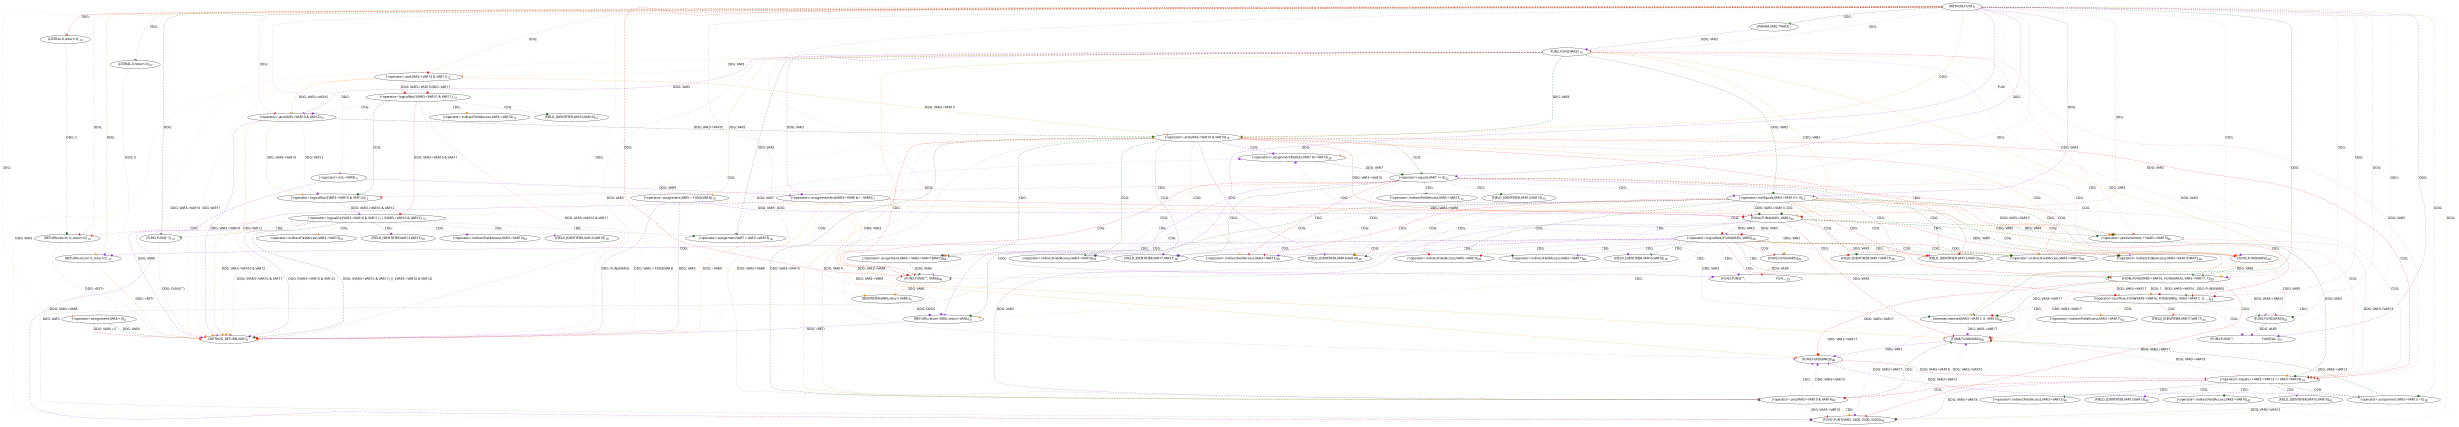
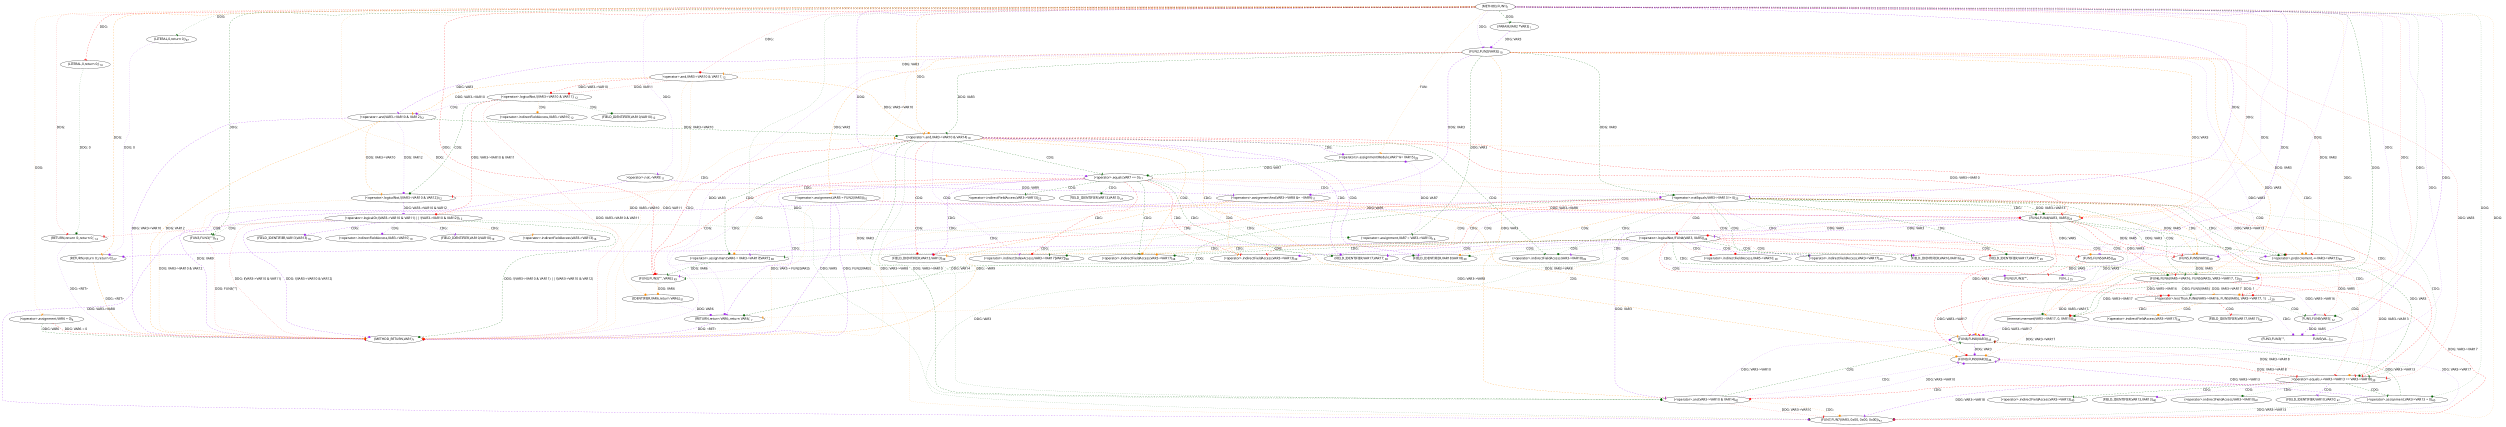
edge "(METHOD,FUN1)" -> "(<operator>.and,VAR3->VAR10 & VAR12)": removed, label "DDG:"
edge "(<operator>.logicalNot,!FUN4(VAR3, VAR5))" -> "(<operators>.assignmentModulo,VAR7 %= VAR15)": now "(<operator>.logicalNot,!FUN4(VAR3, VAR5))" -> "(<operator>.preIncrement,++VAR3->VAR13)"
edge "(IDENTIFIER,VAR6,return VAR6;)" -> "(RETURN,return VAR6;,return VAR6;)": label "DDG: DDG6" -> "DDG: VAR6"
